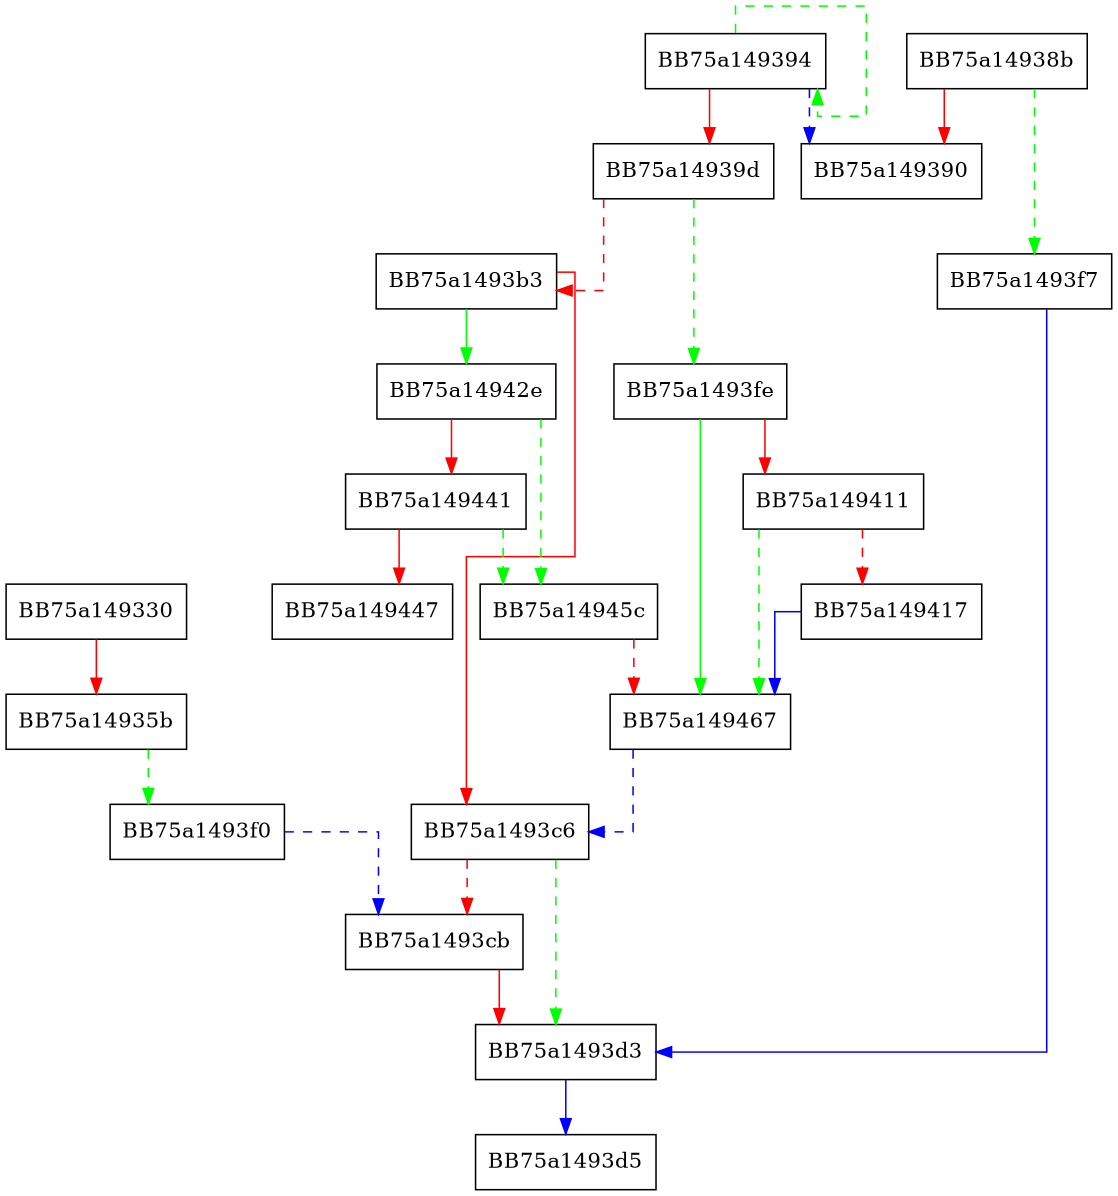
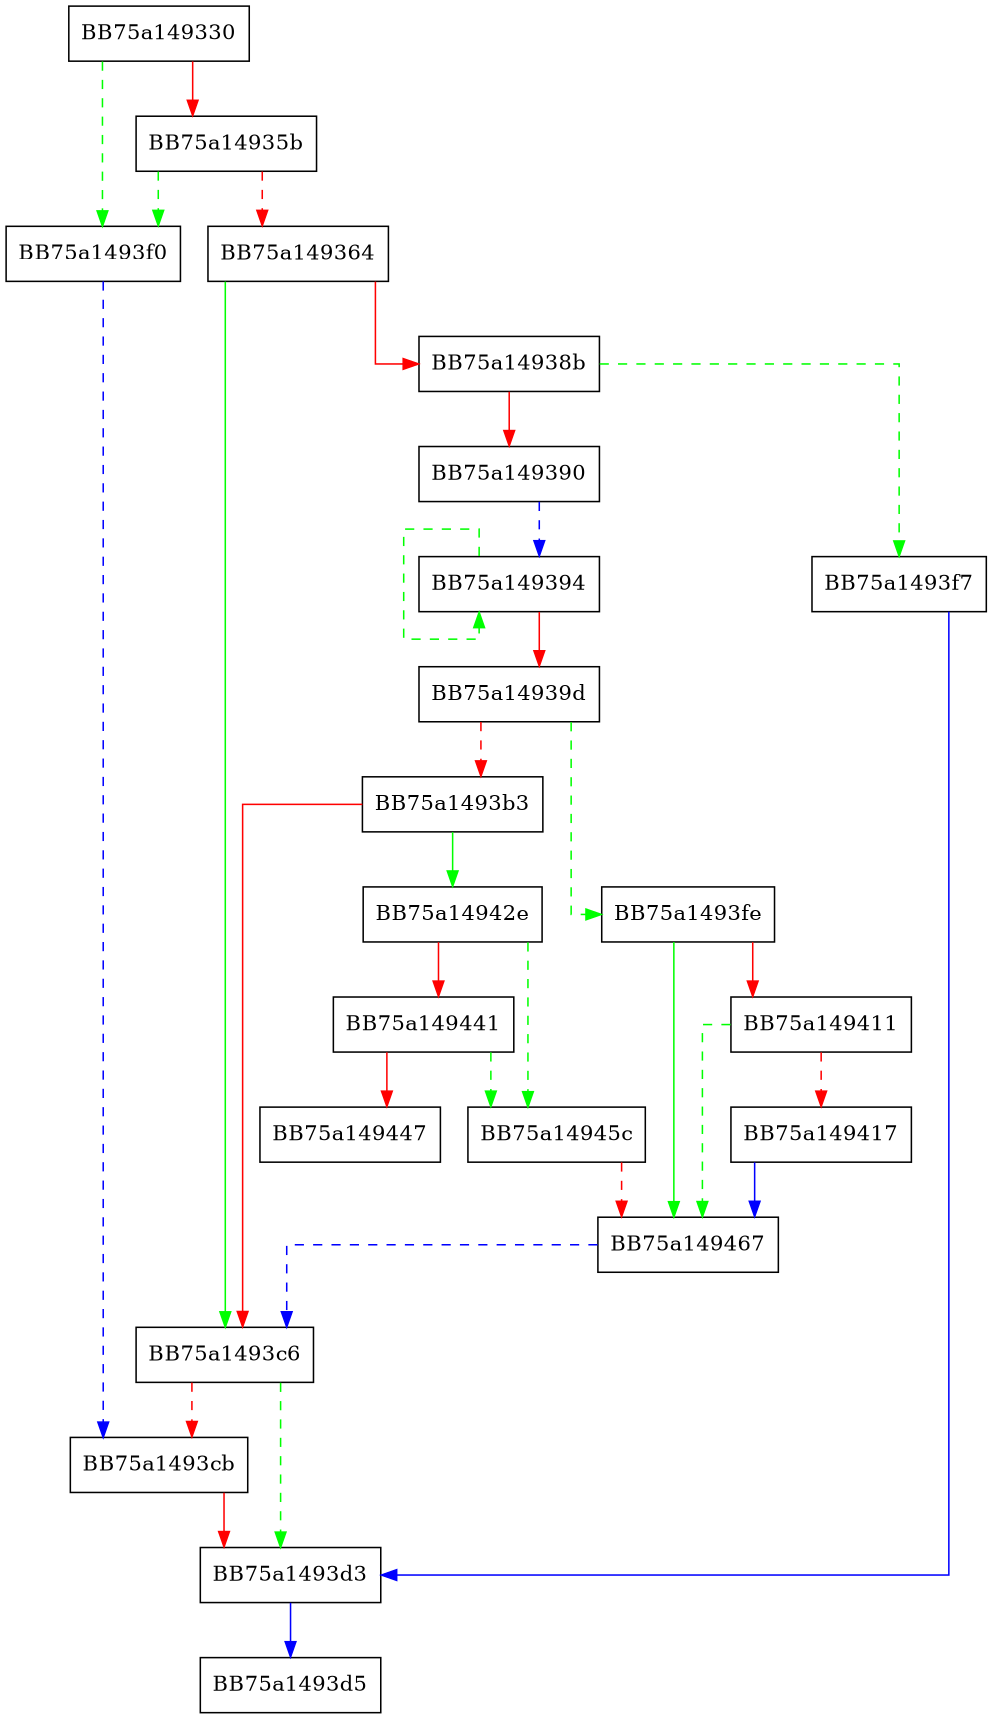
edge "BB75a149394" -> "BB75a149390": reversed
edge "BB75a149330" -> "BB75a1493f0": added
node "BB75a149364": added
